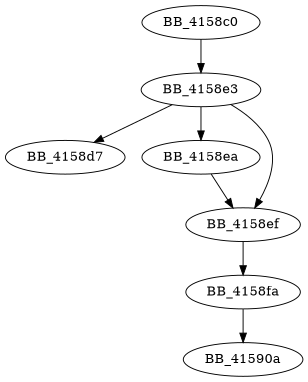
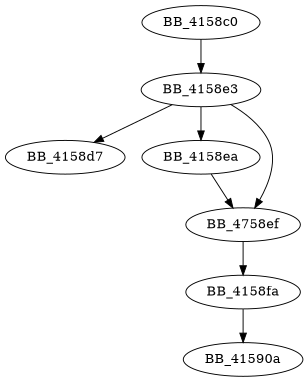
node "BB_4158ef": label "BB_4158ef" -> "BB_4758ef"
